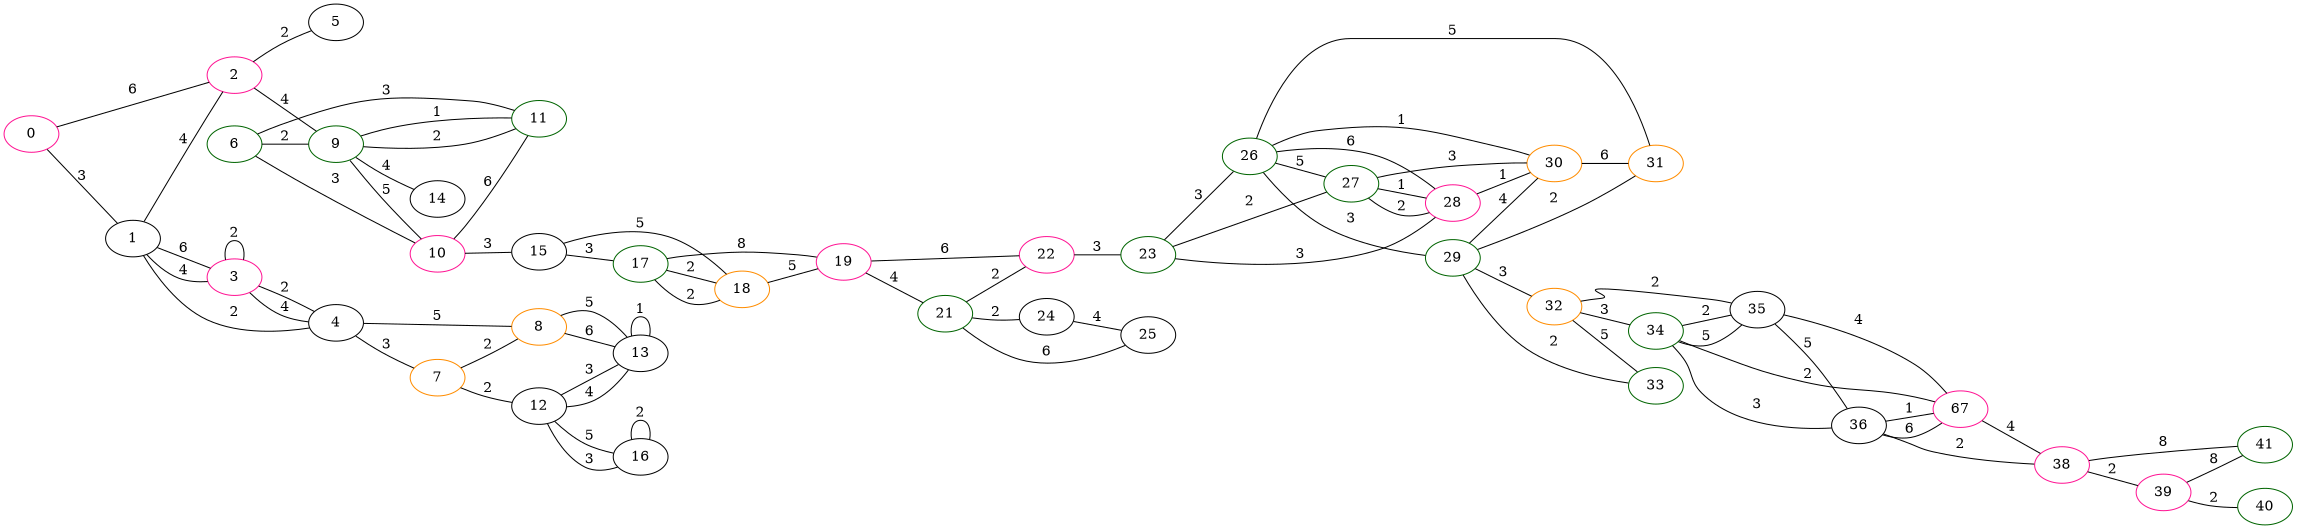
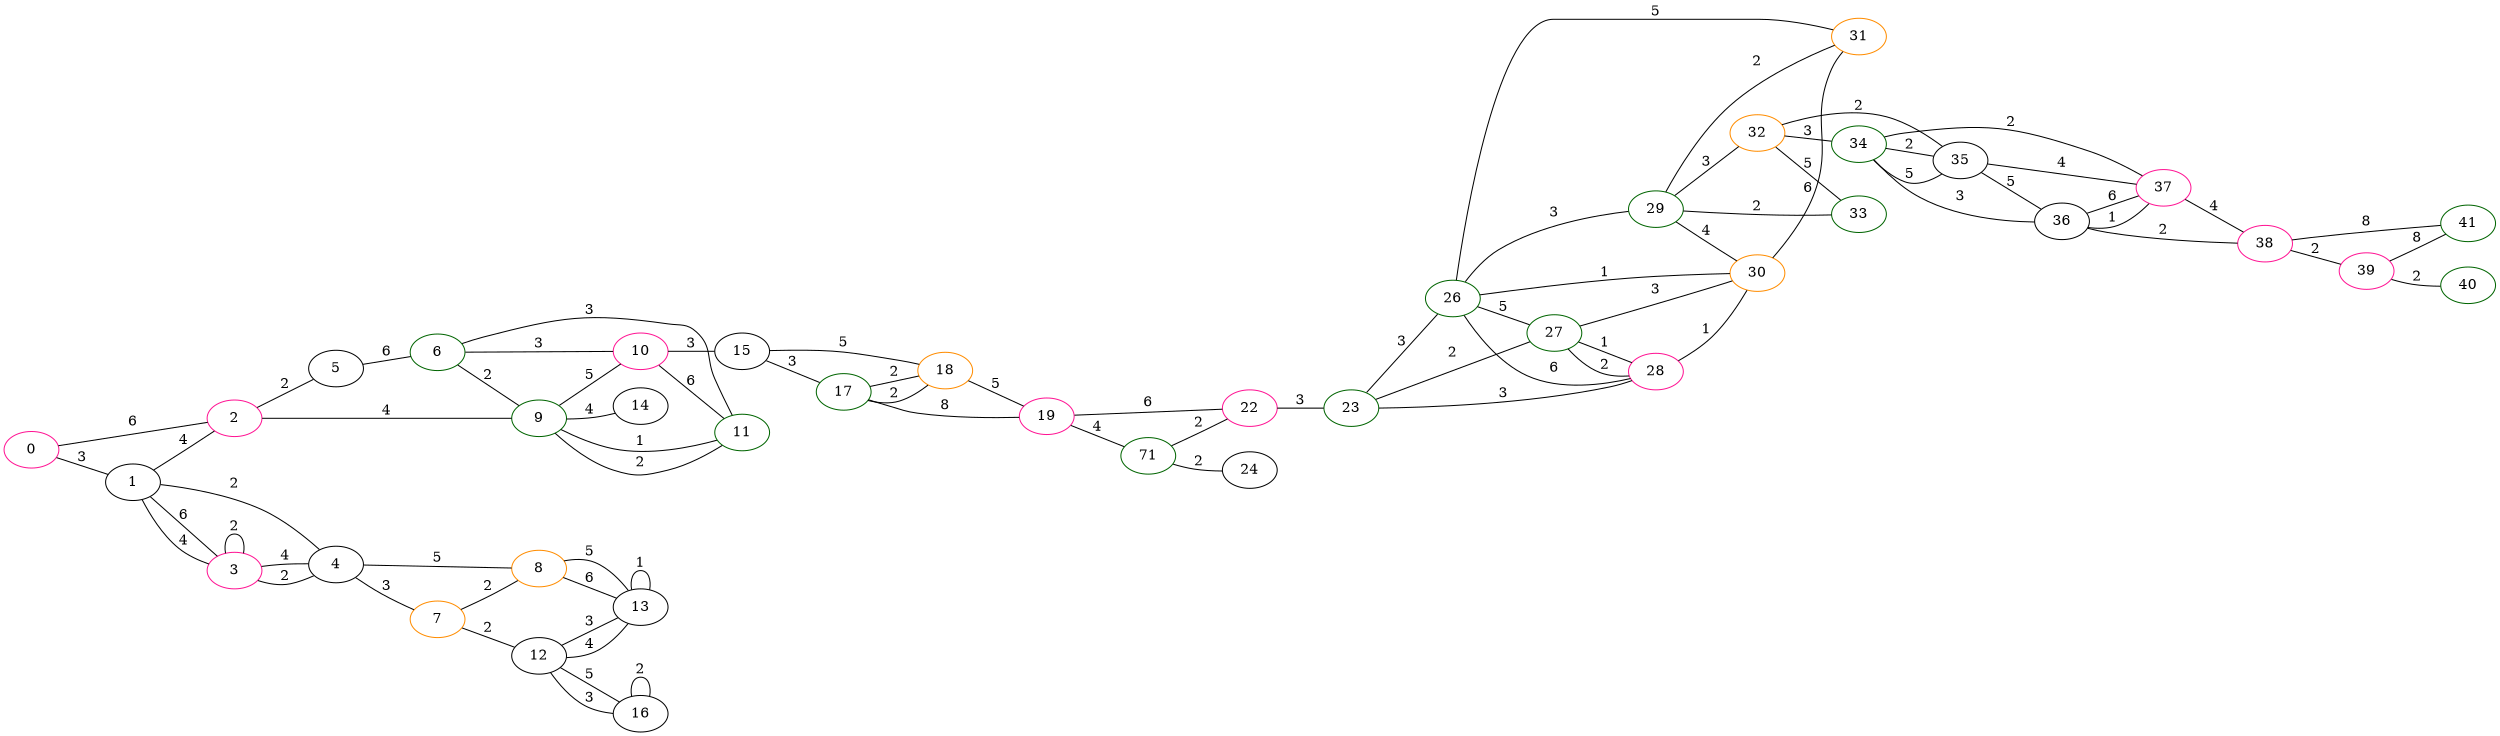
node "21": label "21" -> "71"
node "25": removed
edge "6" -- "5": added, label "6"
node "67": label "67" -> "37"
